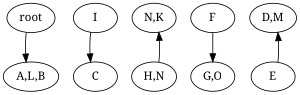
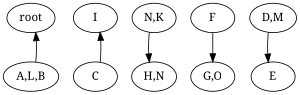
edge "root" -> "A,L,B": reversed
edge "I" -> "C": reversed
edge "H,N" -> "N,K": reversed
edge "E" -> "D,M": reversed
